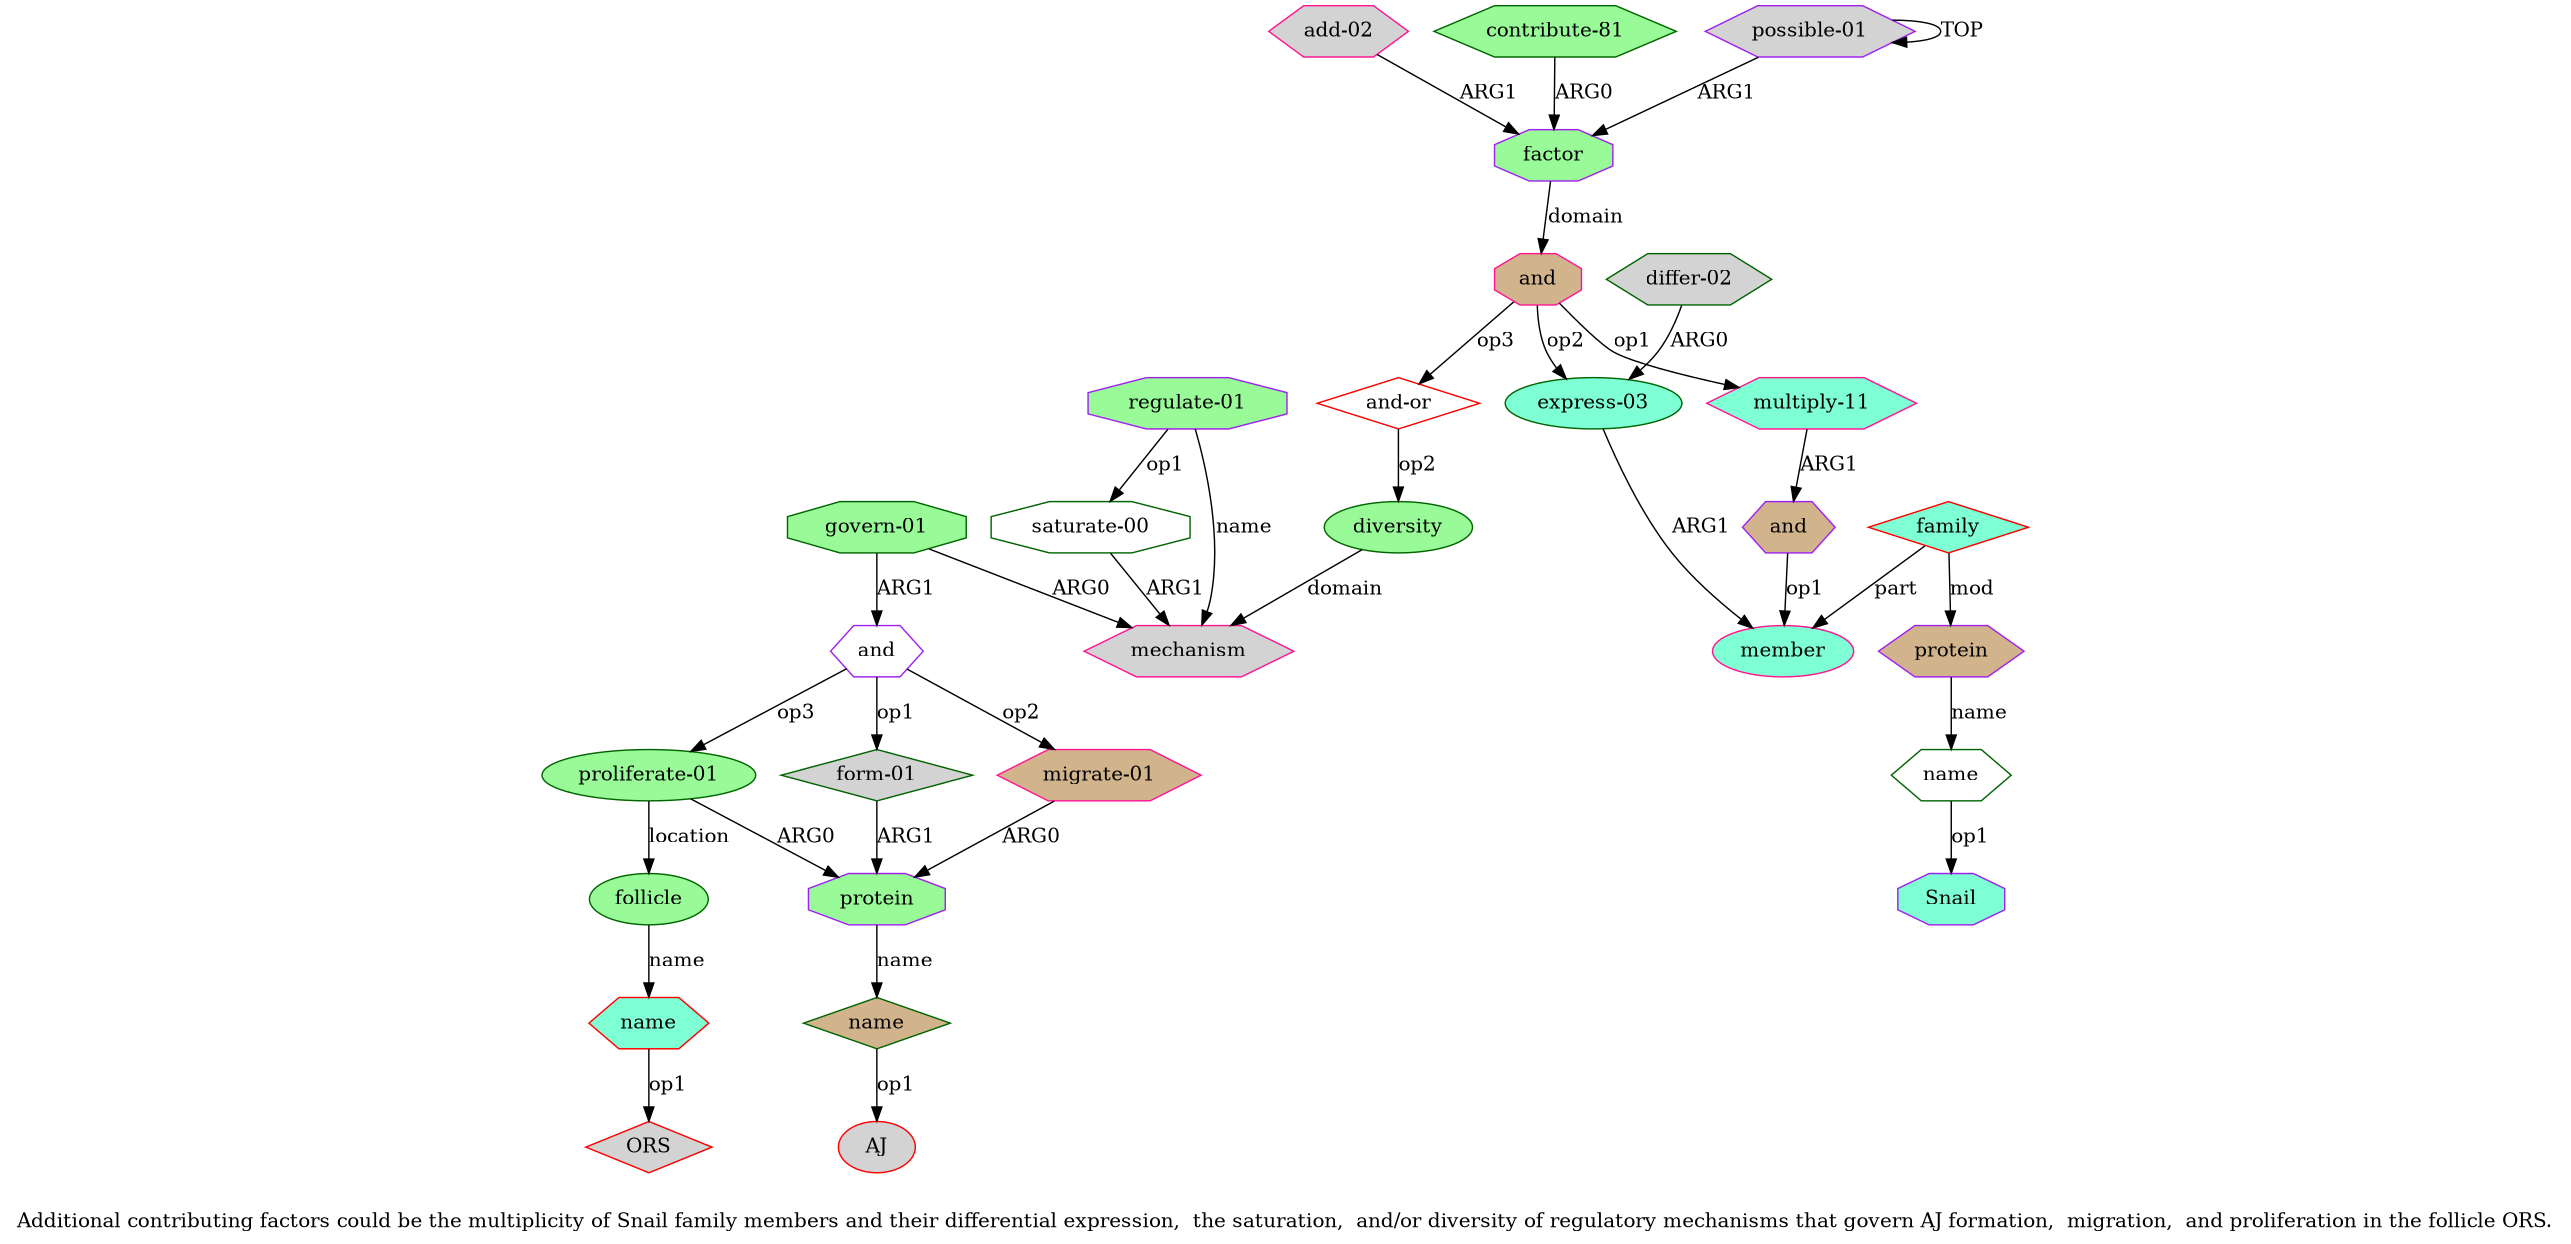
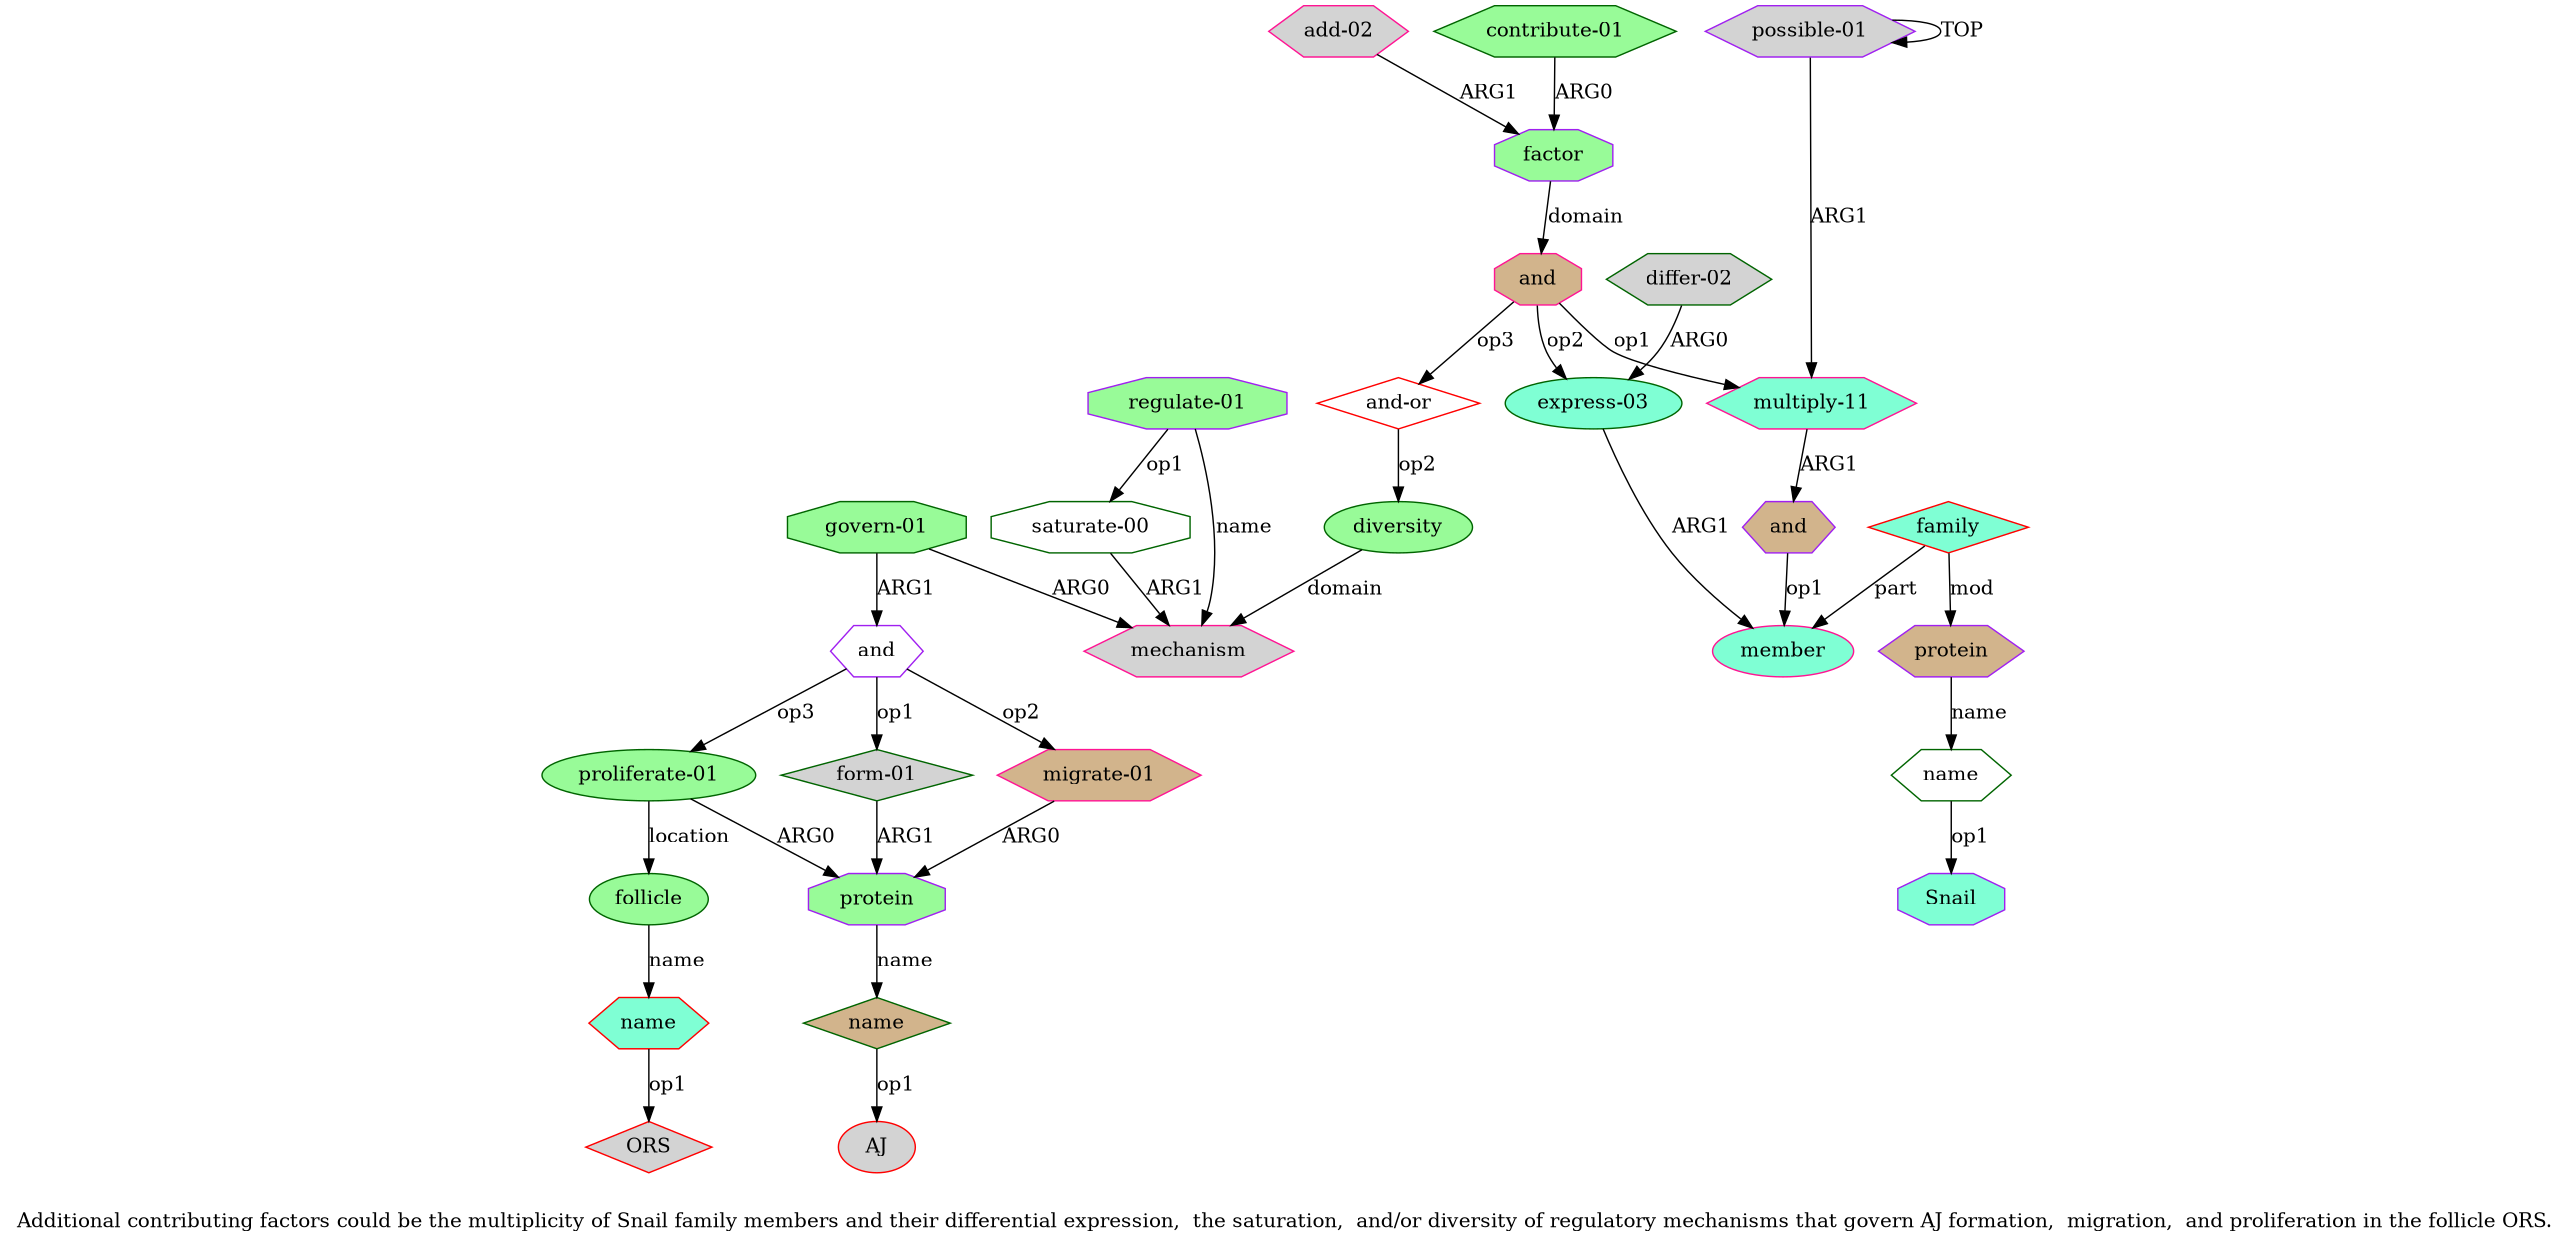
node "contribute-81": label "contribute-81" -> "contribute-01"
edge "possible-01" -> "factor": now "possible-01" -> "multiply-11"
